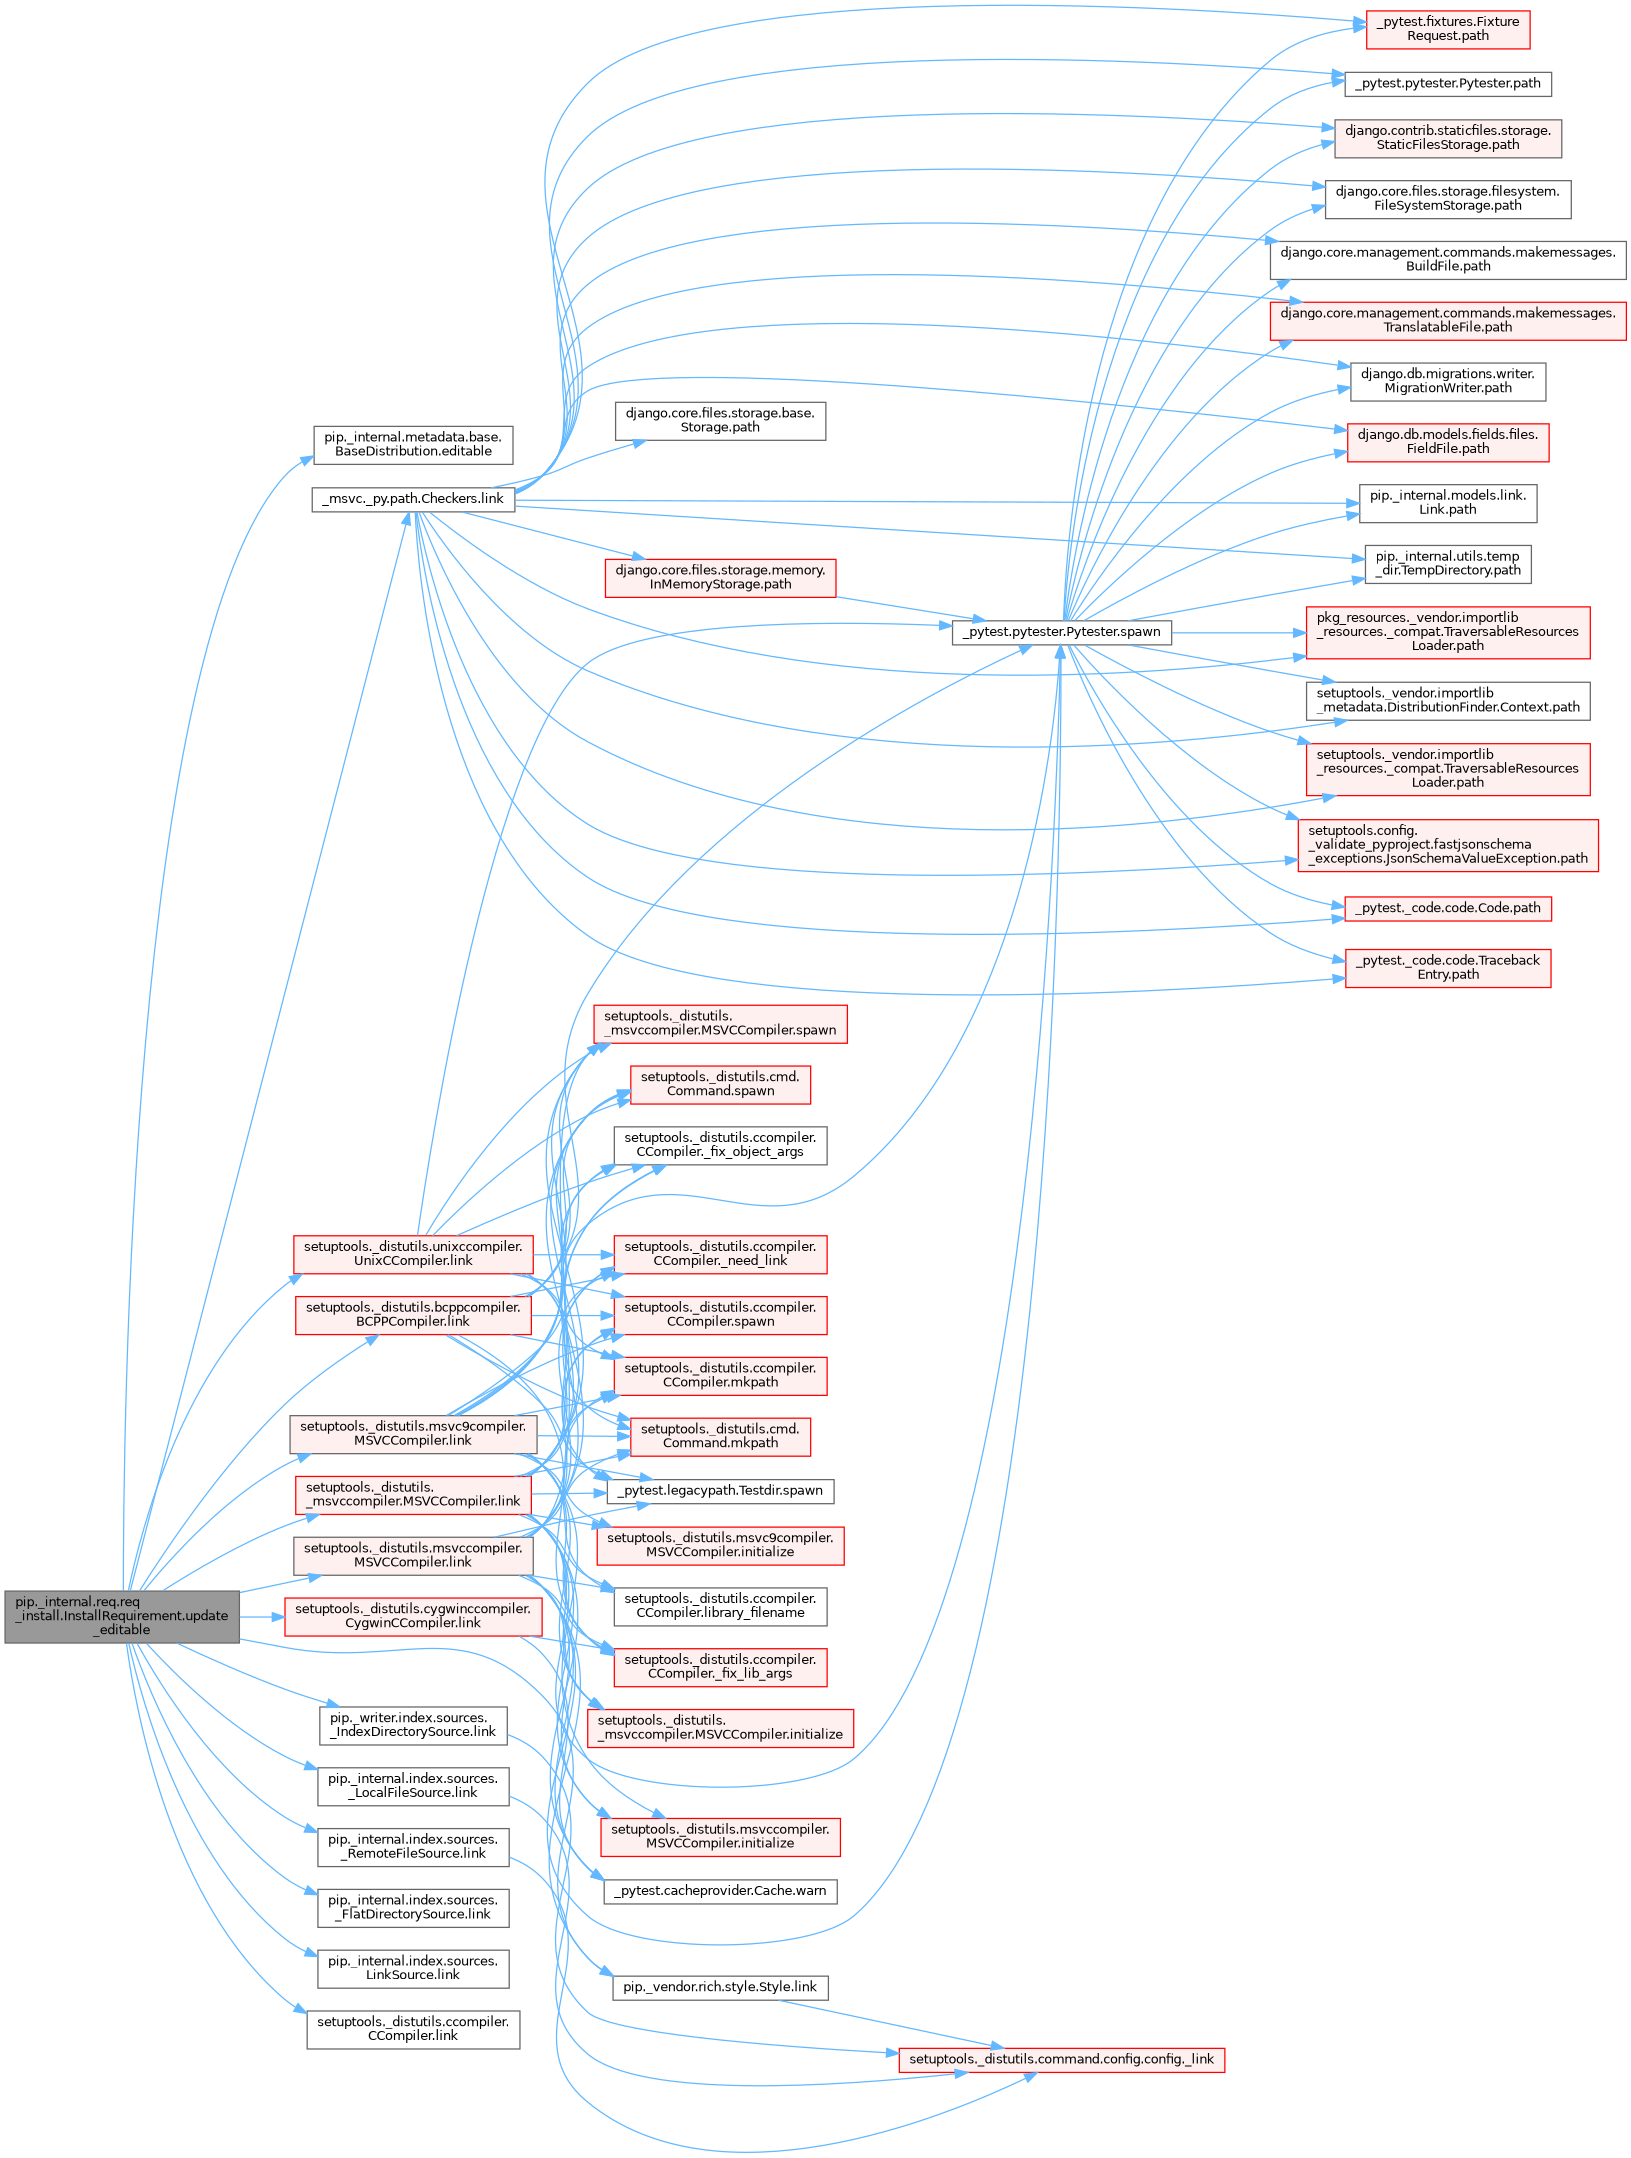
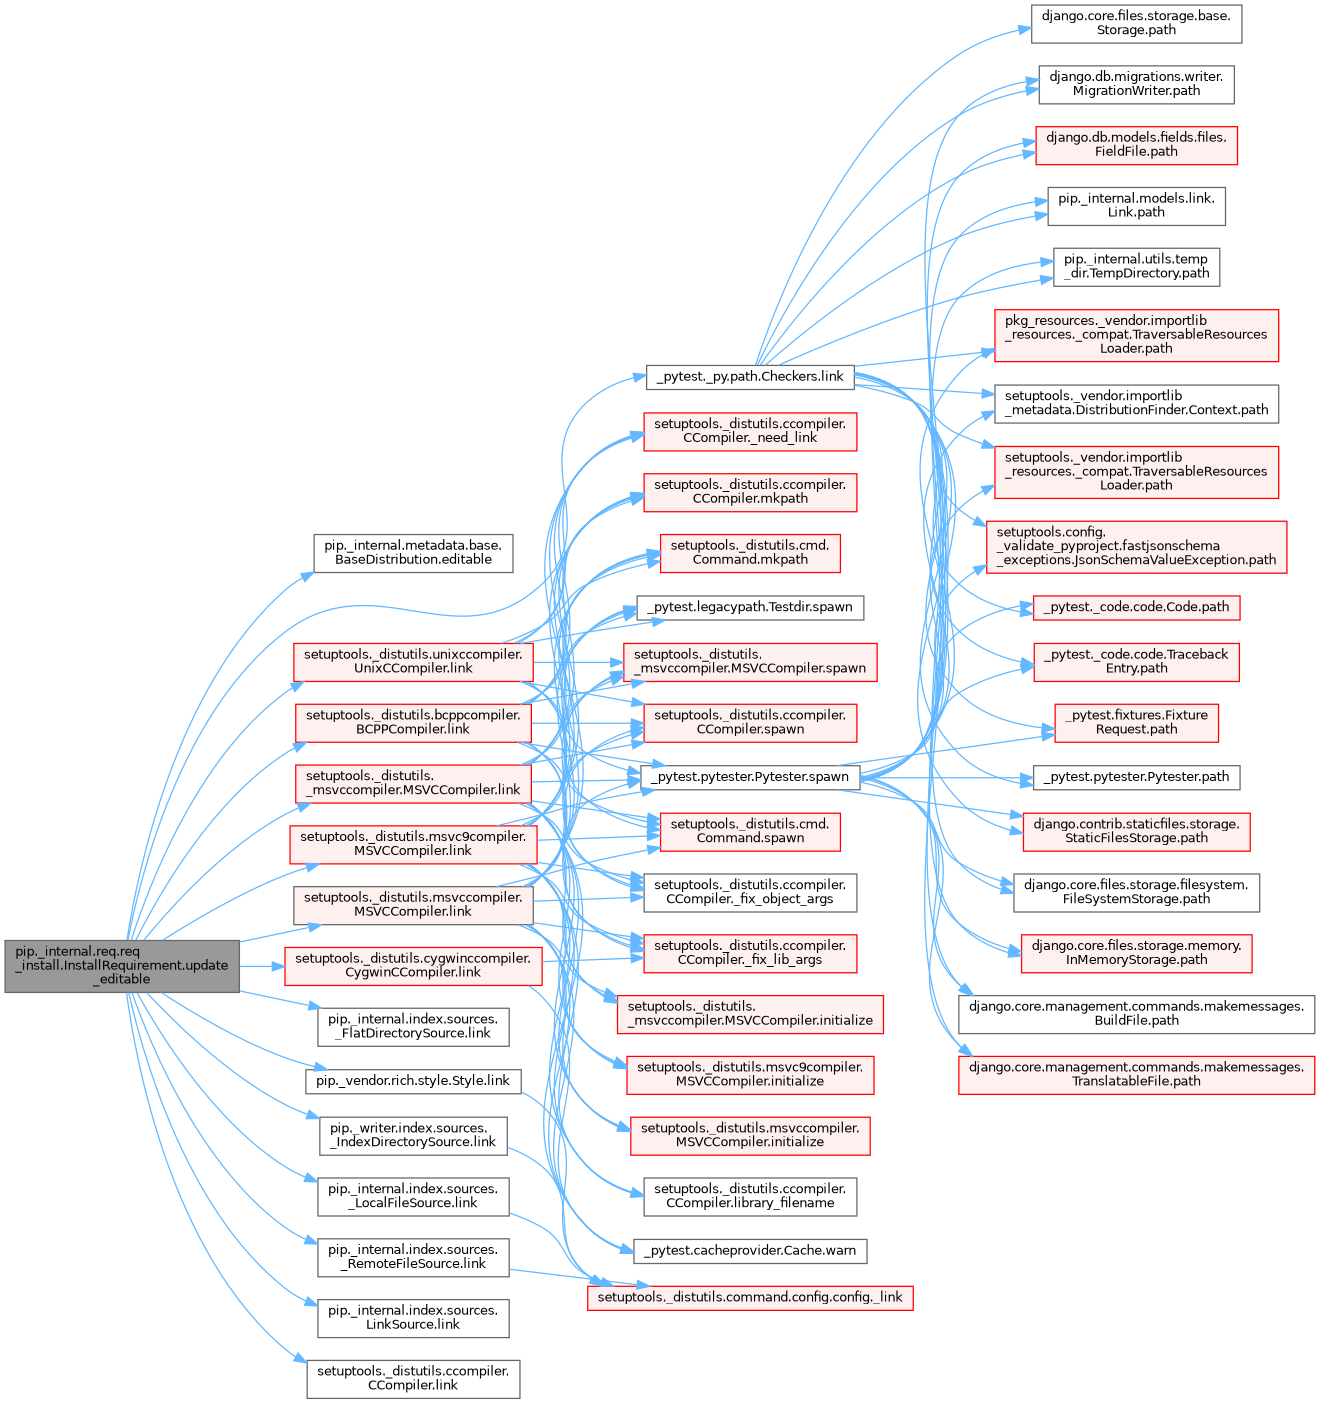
node "django.contrib.staticfiles.storage. StaticFilesStorage.path": color grey40 -> red
node "_msvc._py.path.Checkers.link": label "_msvc._py.path.Checkers.link" -> "_pytest._py.path.Checkers.link"
edge "django.core.files.storage.memory. InMemoryStorage.path" -> "_pytest.pytester.Pytester.spawn": reversed
edge "setuptools._distutils.msvc9compiler. MSVCCompiler.link" -> "_pytest.cacheprovider.Cache.warn": added
node "setuptools._distutils.msvc9compiler. MSVCCompiler.link": color grey40 -> red
edge "setuptools._distutils.msvccompiler. MSVCCompiler.link" -> "pip._vendor.rich.style.Style.link": now "setuptools._distutils.msvccompiler. MSVCCompiler.link" -> "setuptools._distutils.msvc9compiler. MSVCCompiler.initialize"
